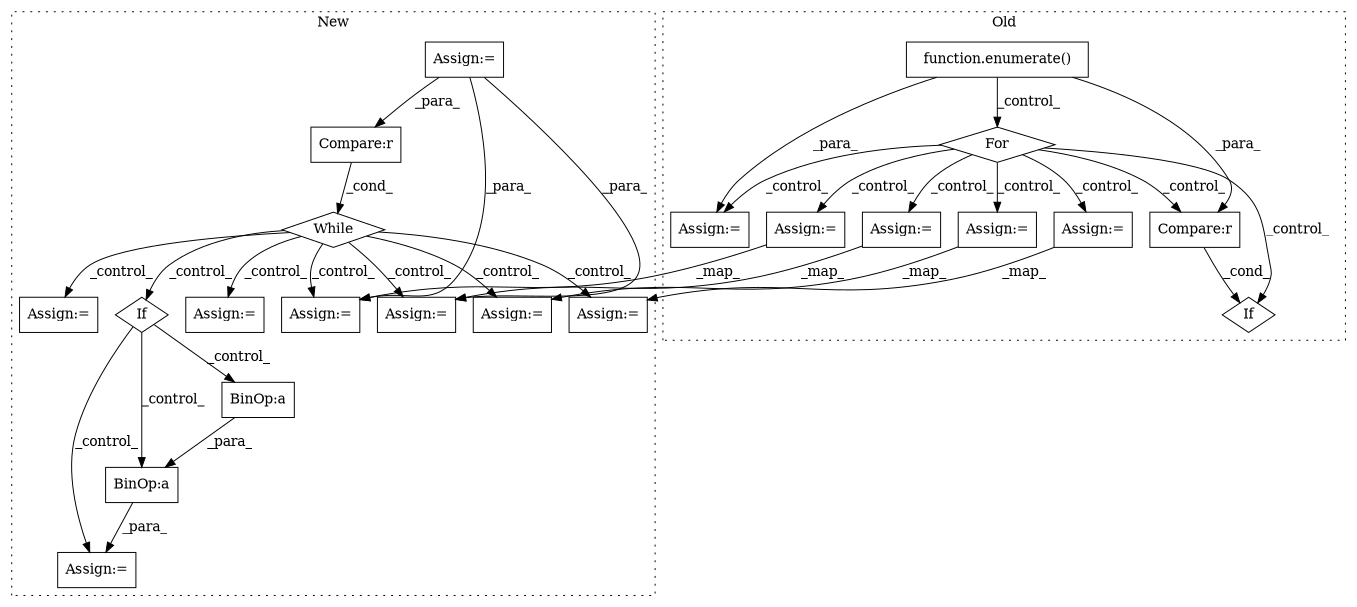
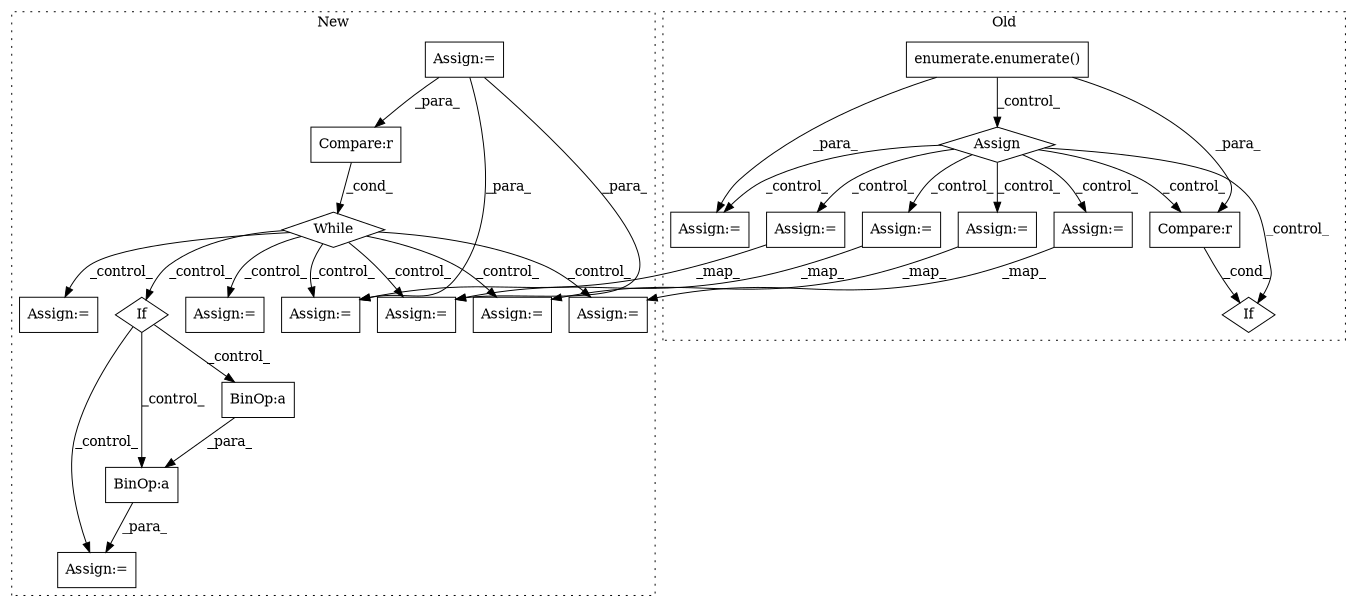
node "function.enumerate()": label "function.enumerate()" -> "enumerate.enumerate()"
node "For": label "For" -> "Assign"
